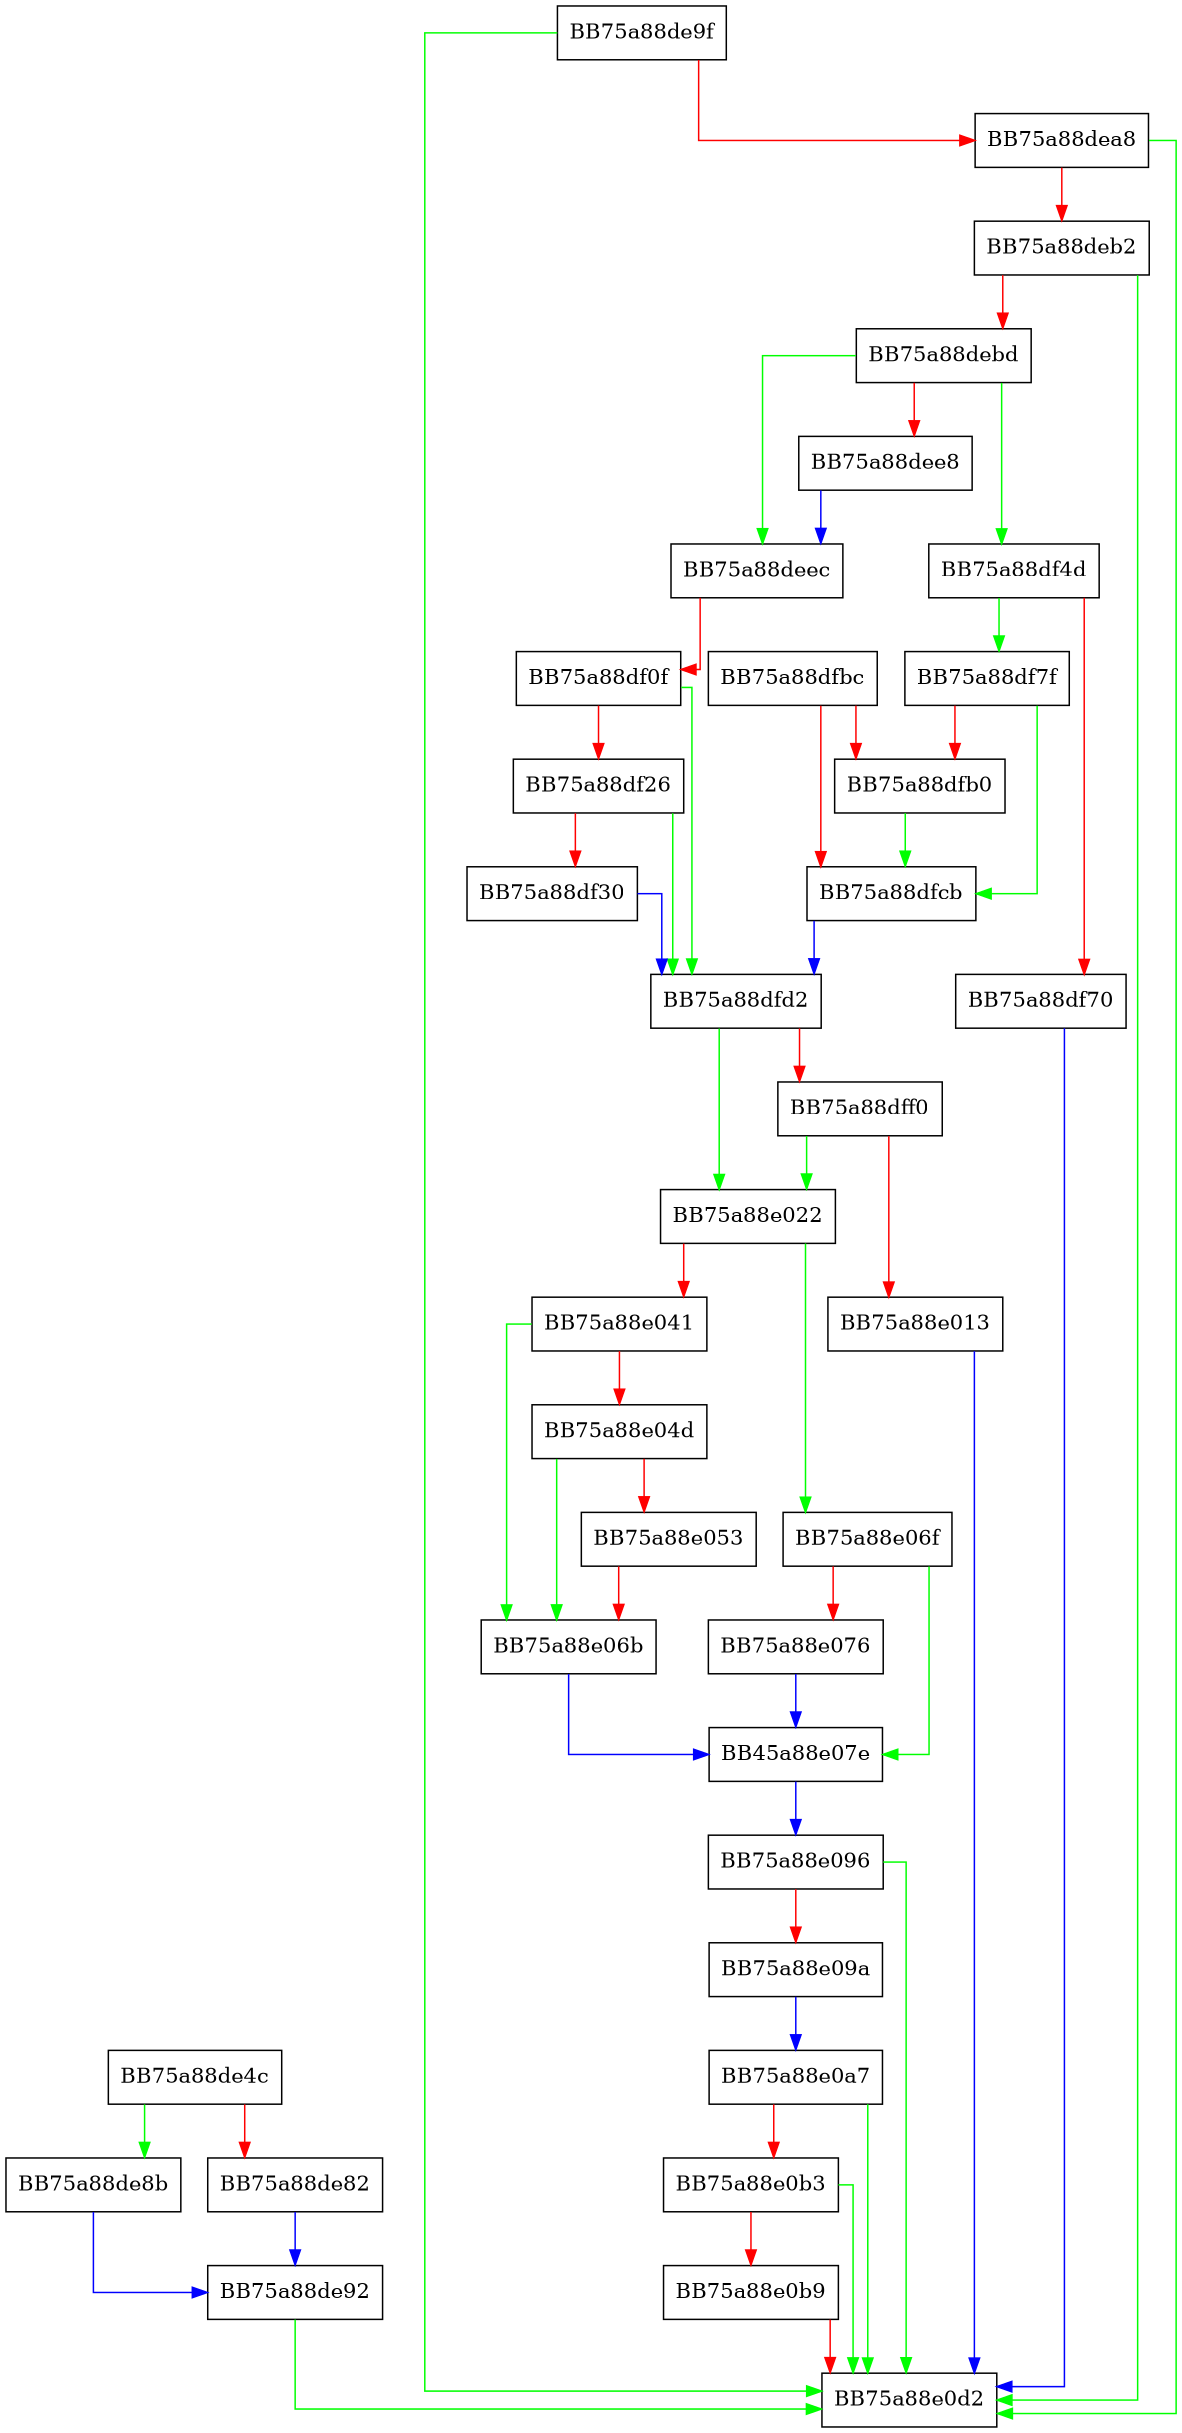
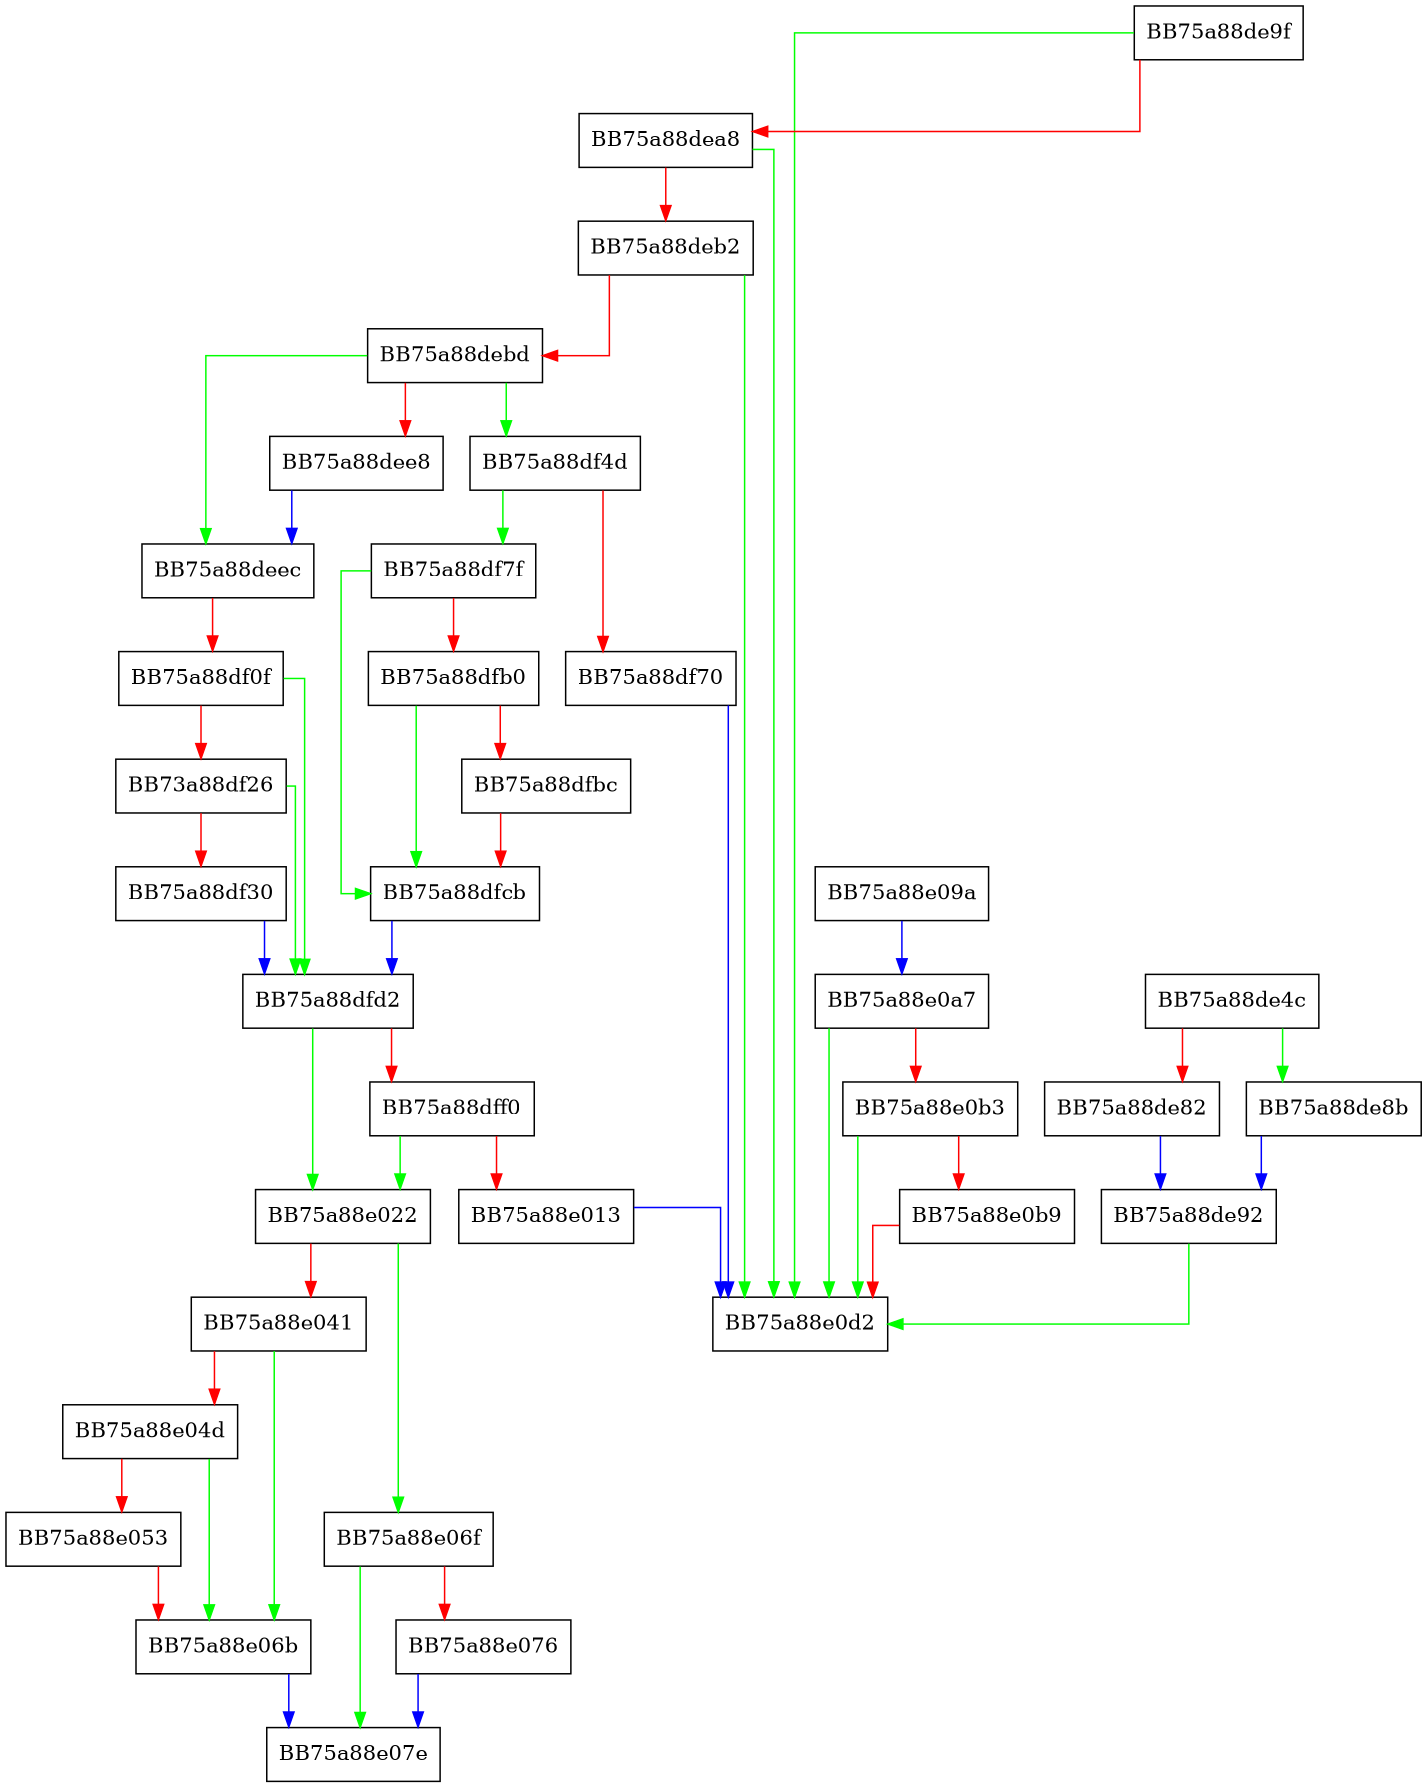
edge "BB75a88dfbc" -> "BB75a88dfb0": reversed
node "BB75a88df26": label "BB75a88df26" -> "BB73a88df26"
node "BB45a88e07e": label "BB45a88e07e" -> "BB75a88e07e"
node "BB75a88e096": removed
